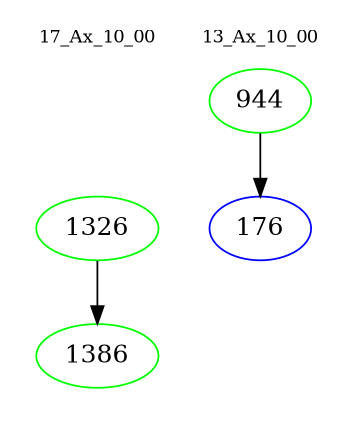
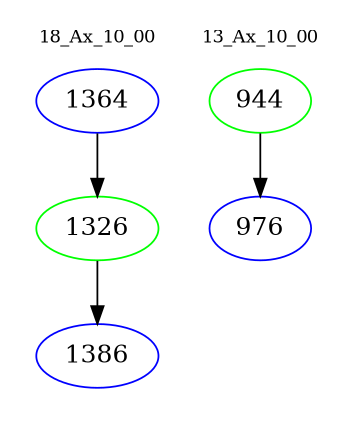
cluster "17_Ax_10_00": label "17_Ax_10_00" -> "18_Ax_10_00"
node "1364": added
node "176": label "176" -> "976"
node "1386": color green -> blue
